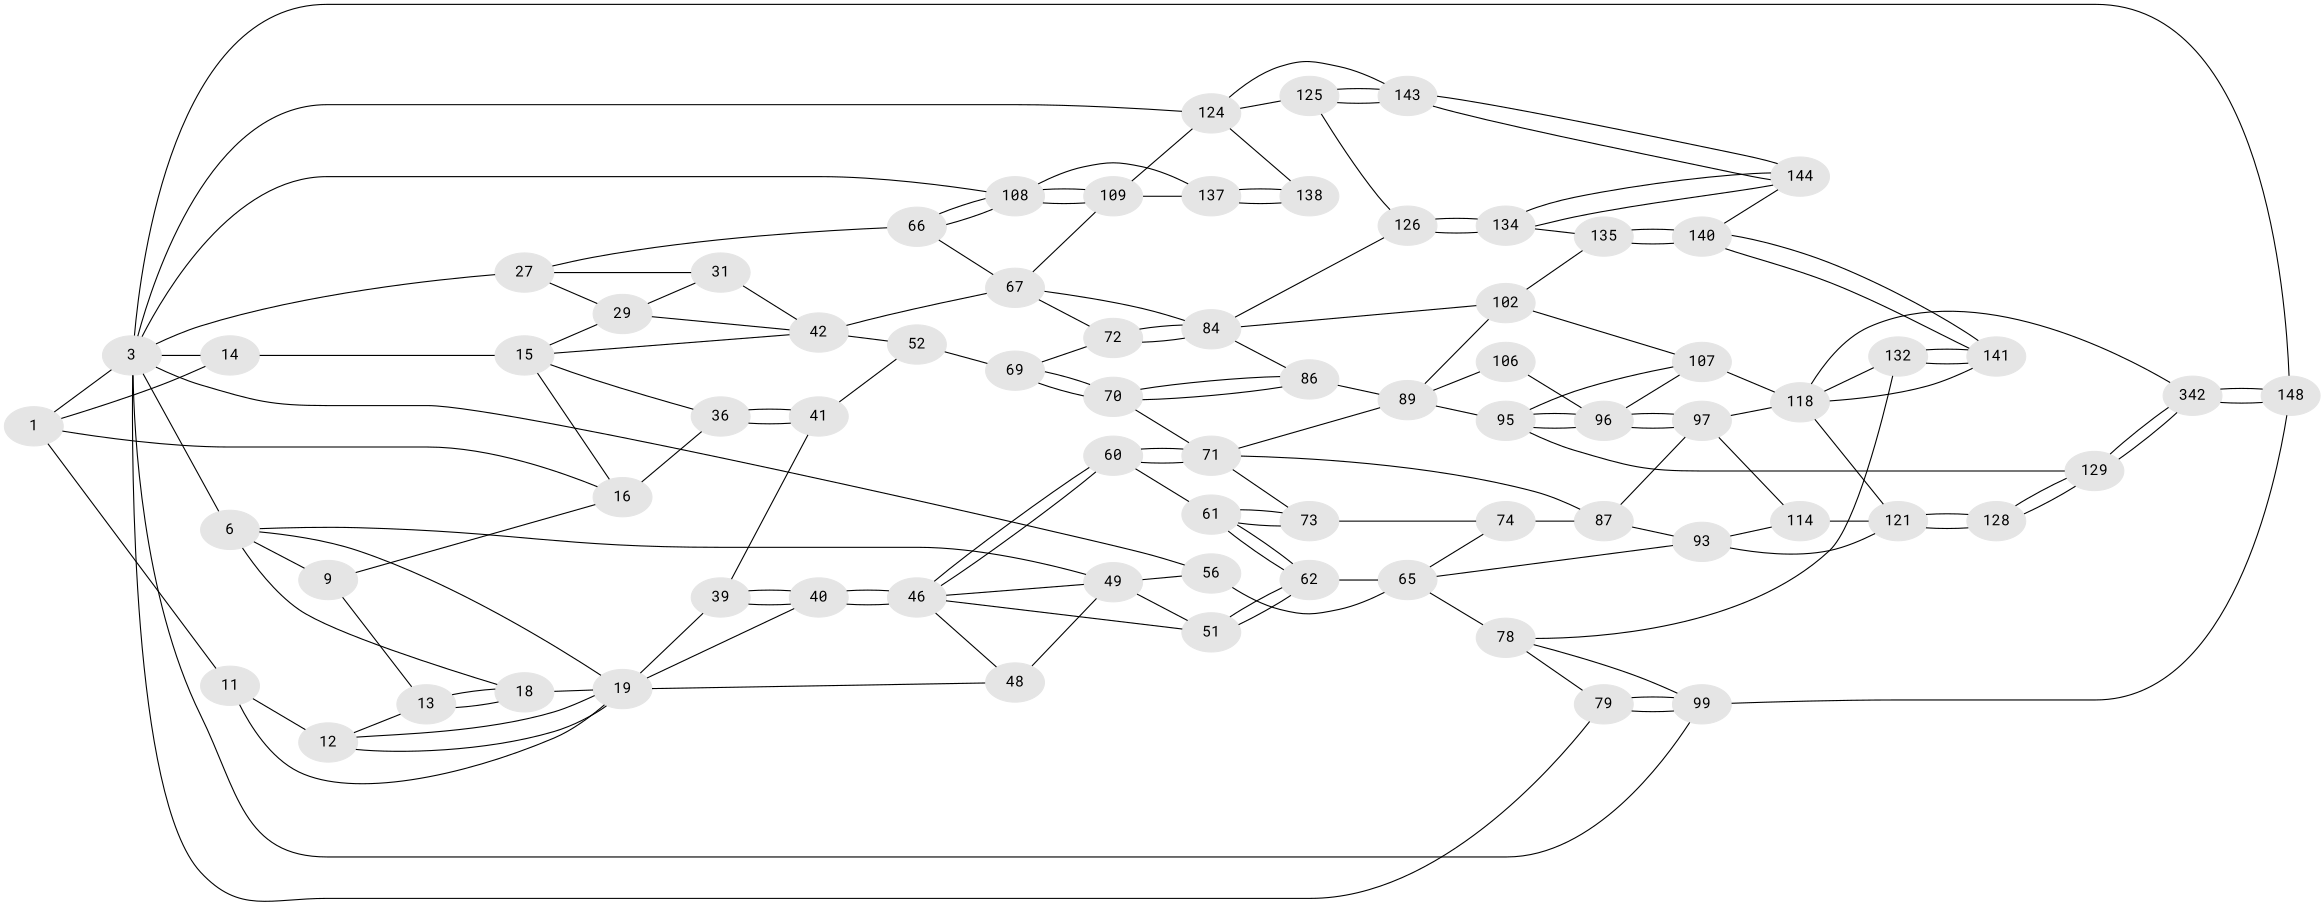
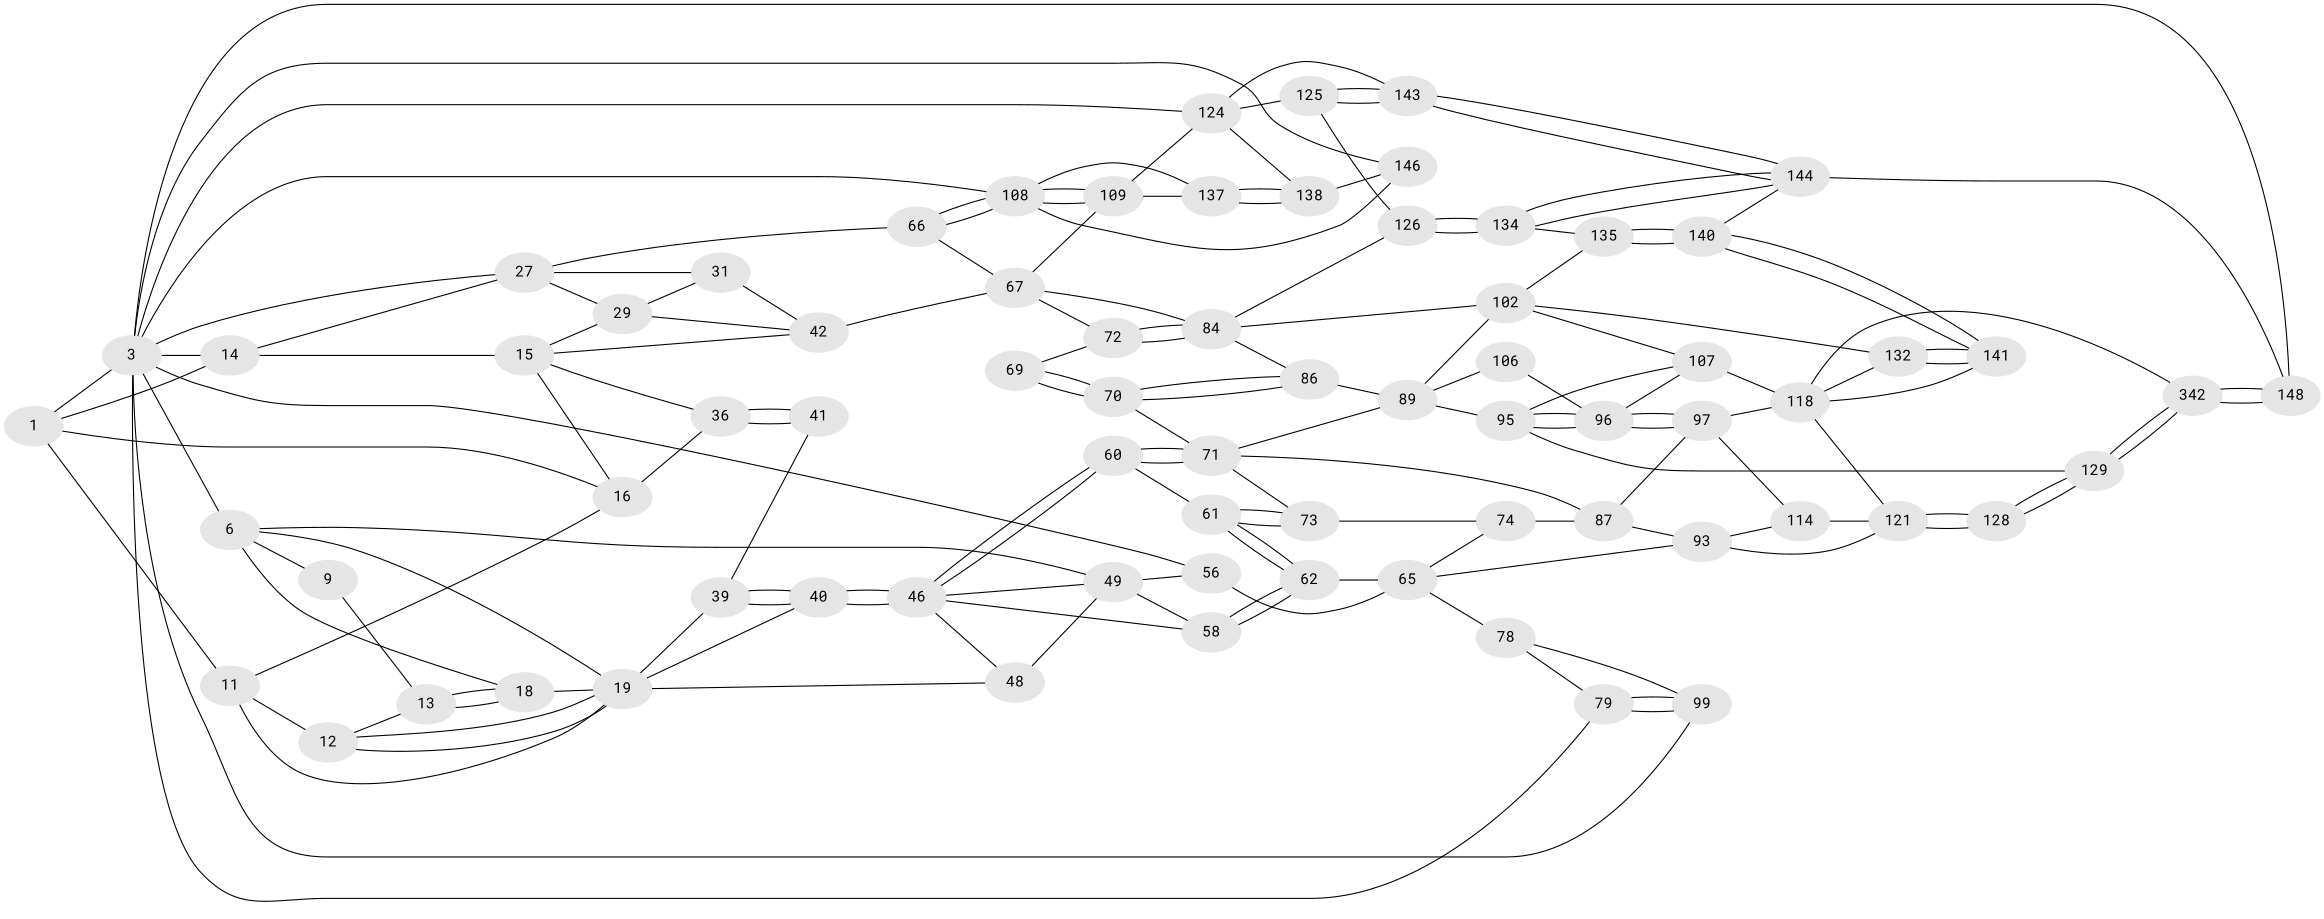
node "146": added
edge "27" -- "14": added
node "52": removed
edge "16" -- "9": now "16" -- "11"
edge "132" -- "78": now "132" -- "102"
node "51": label "51" -> "58"
edge "148" -- "99": now "148" -- "144"
